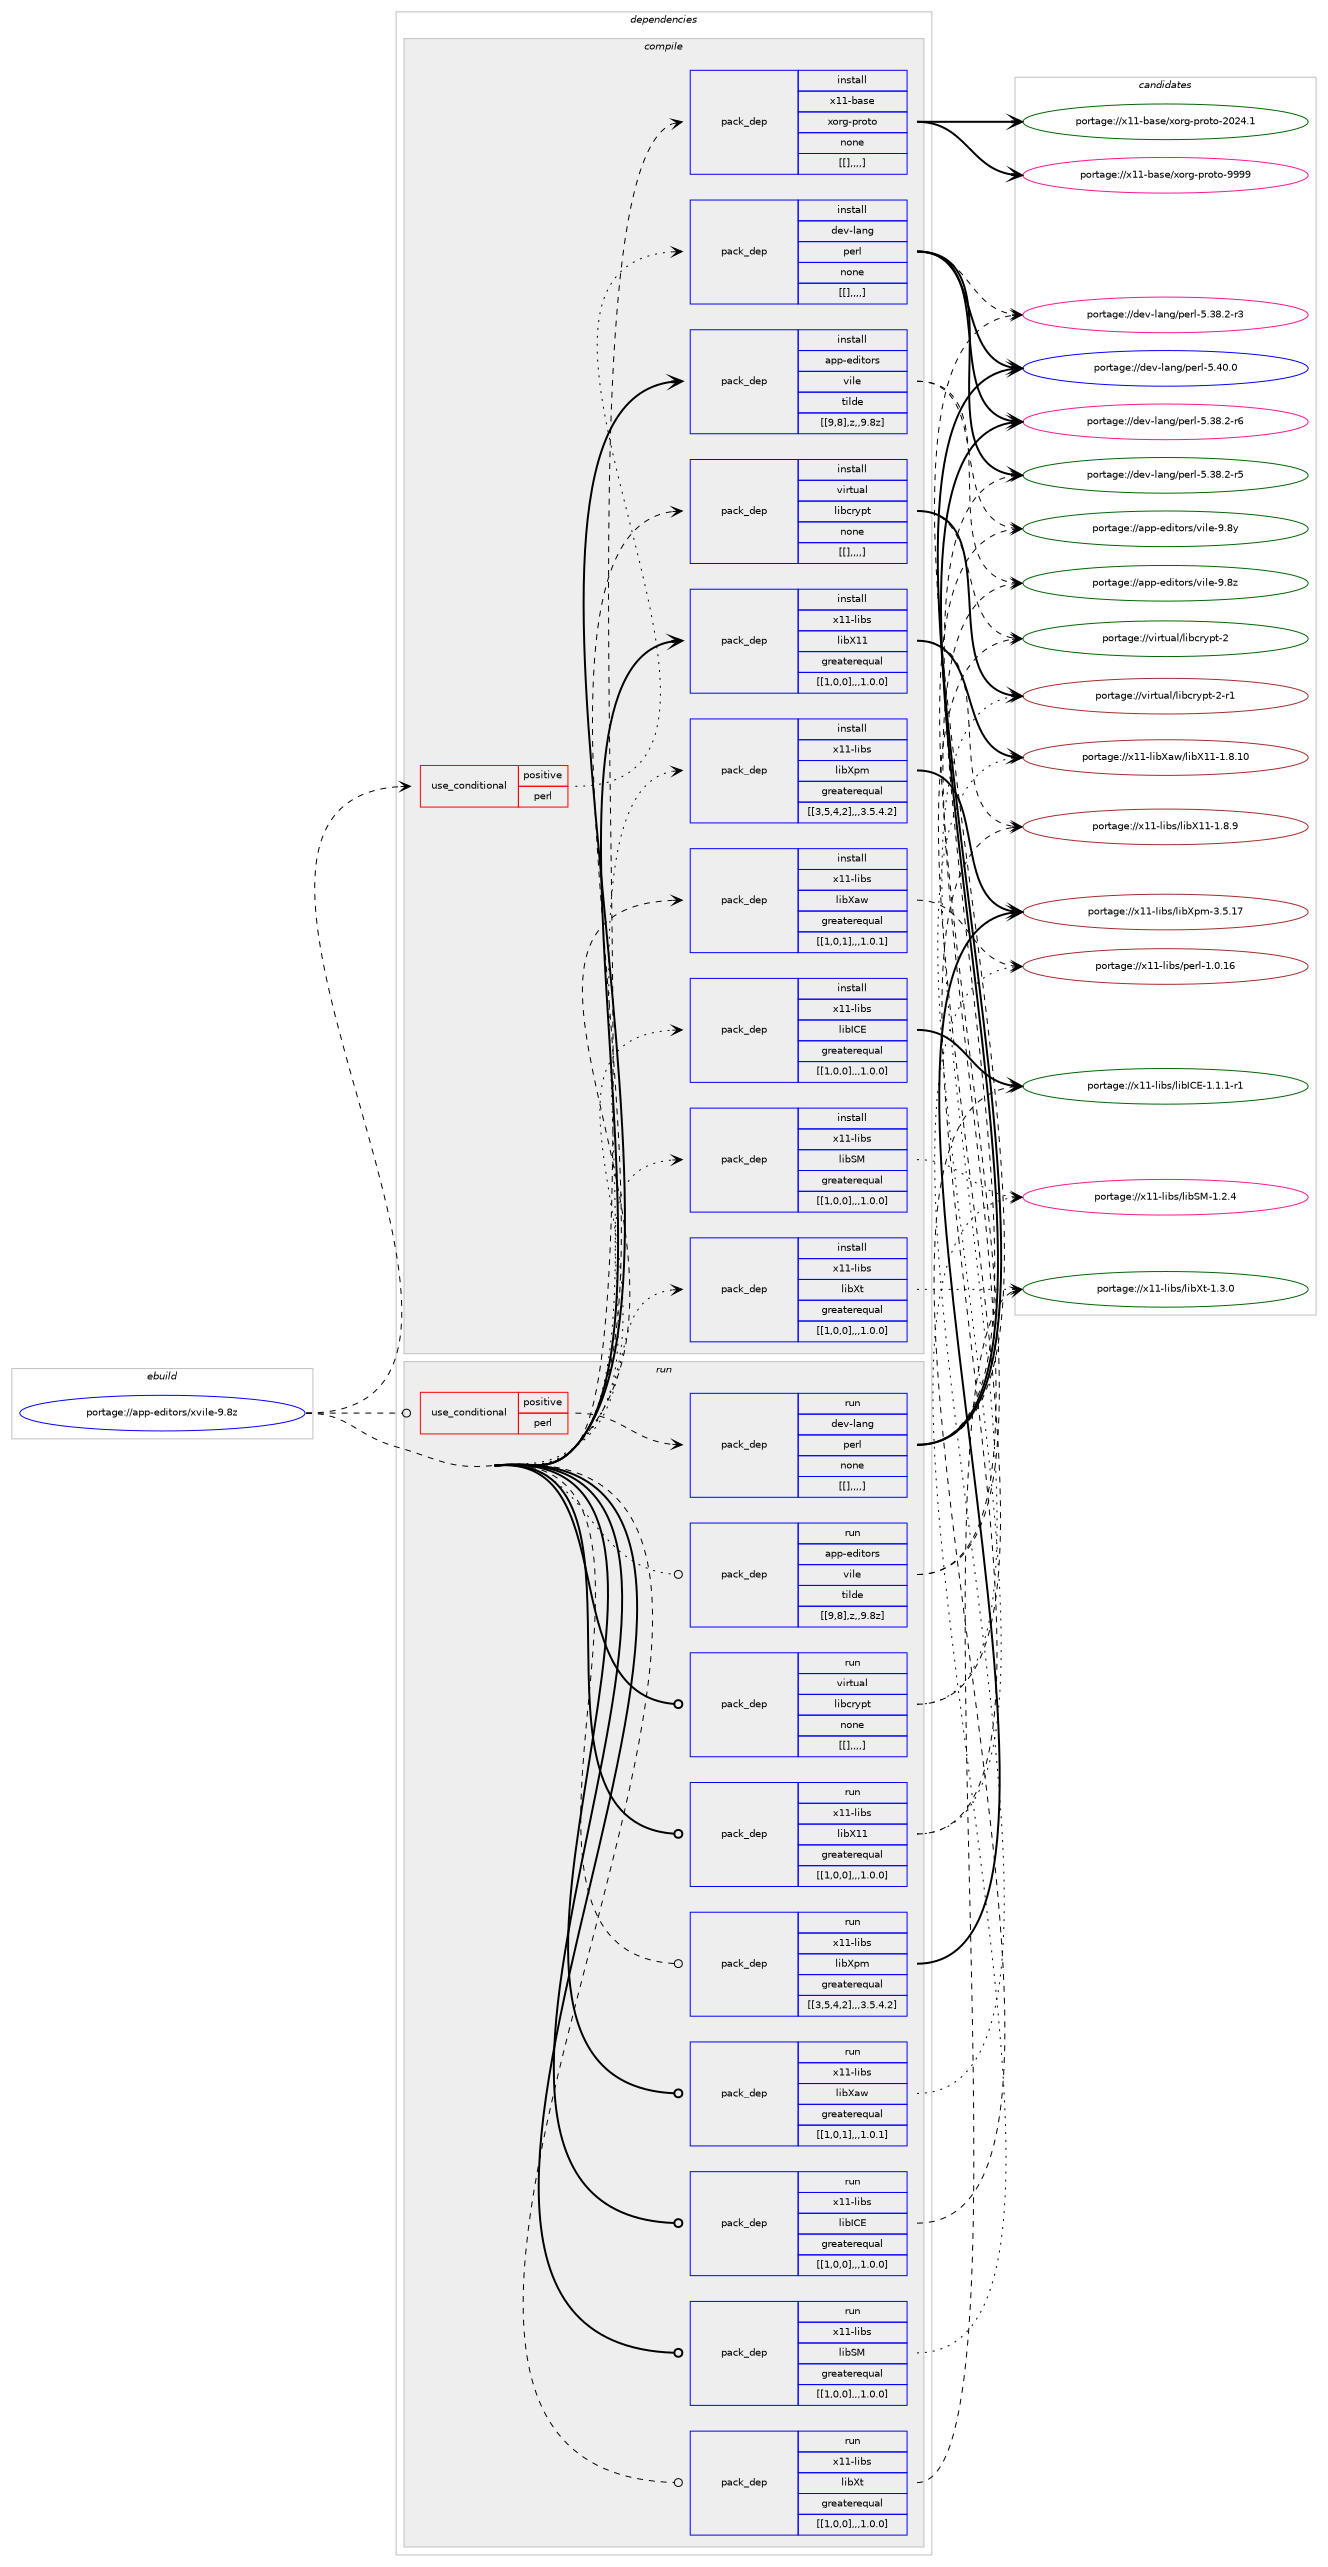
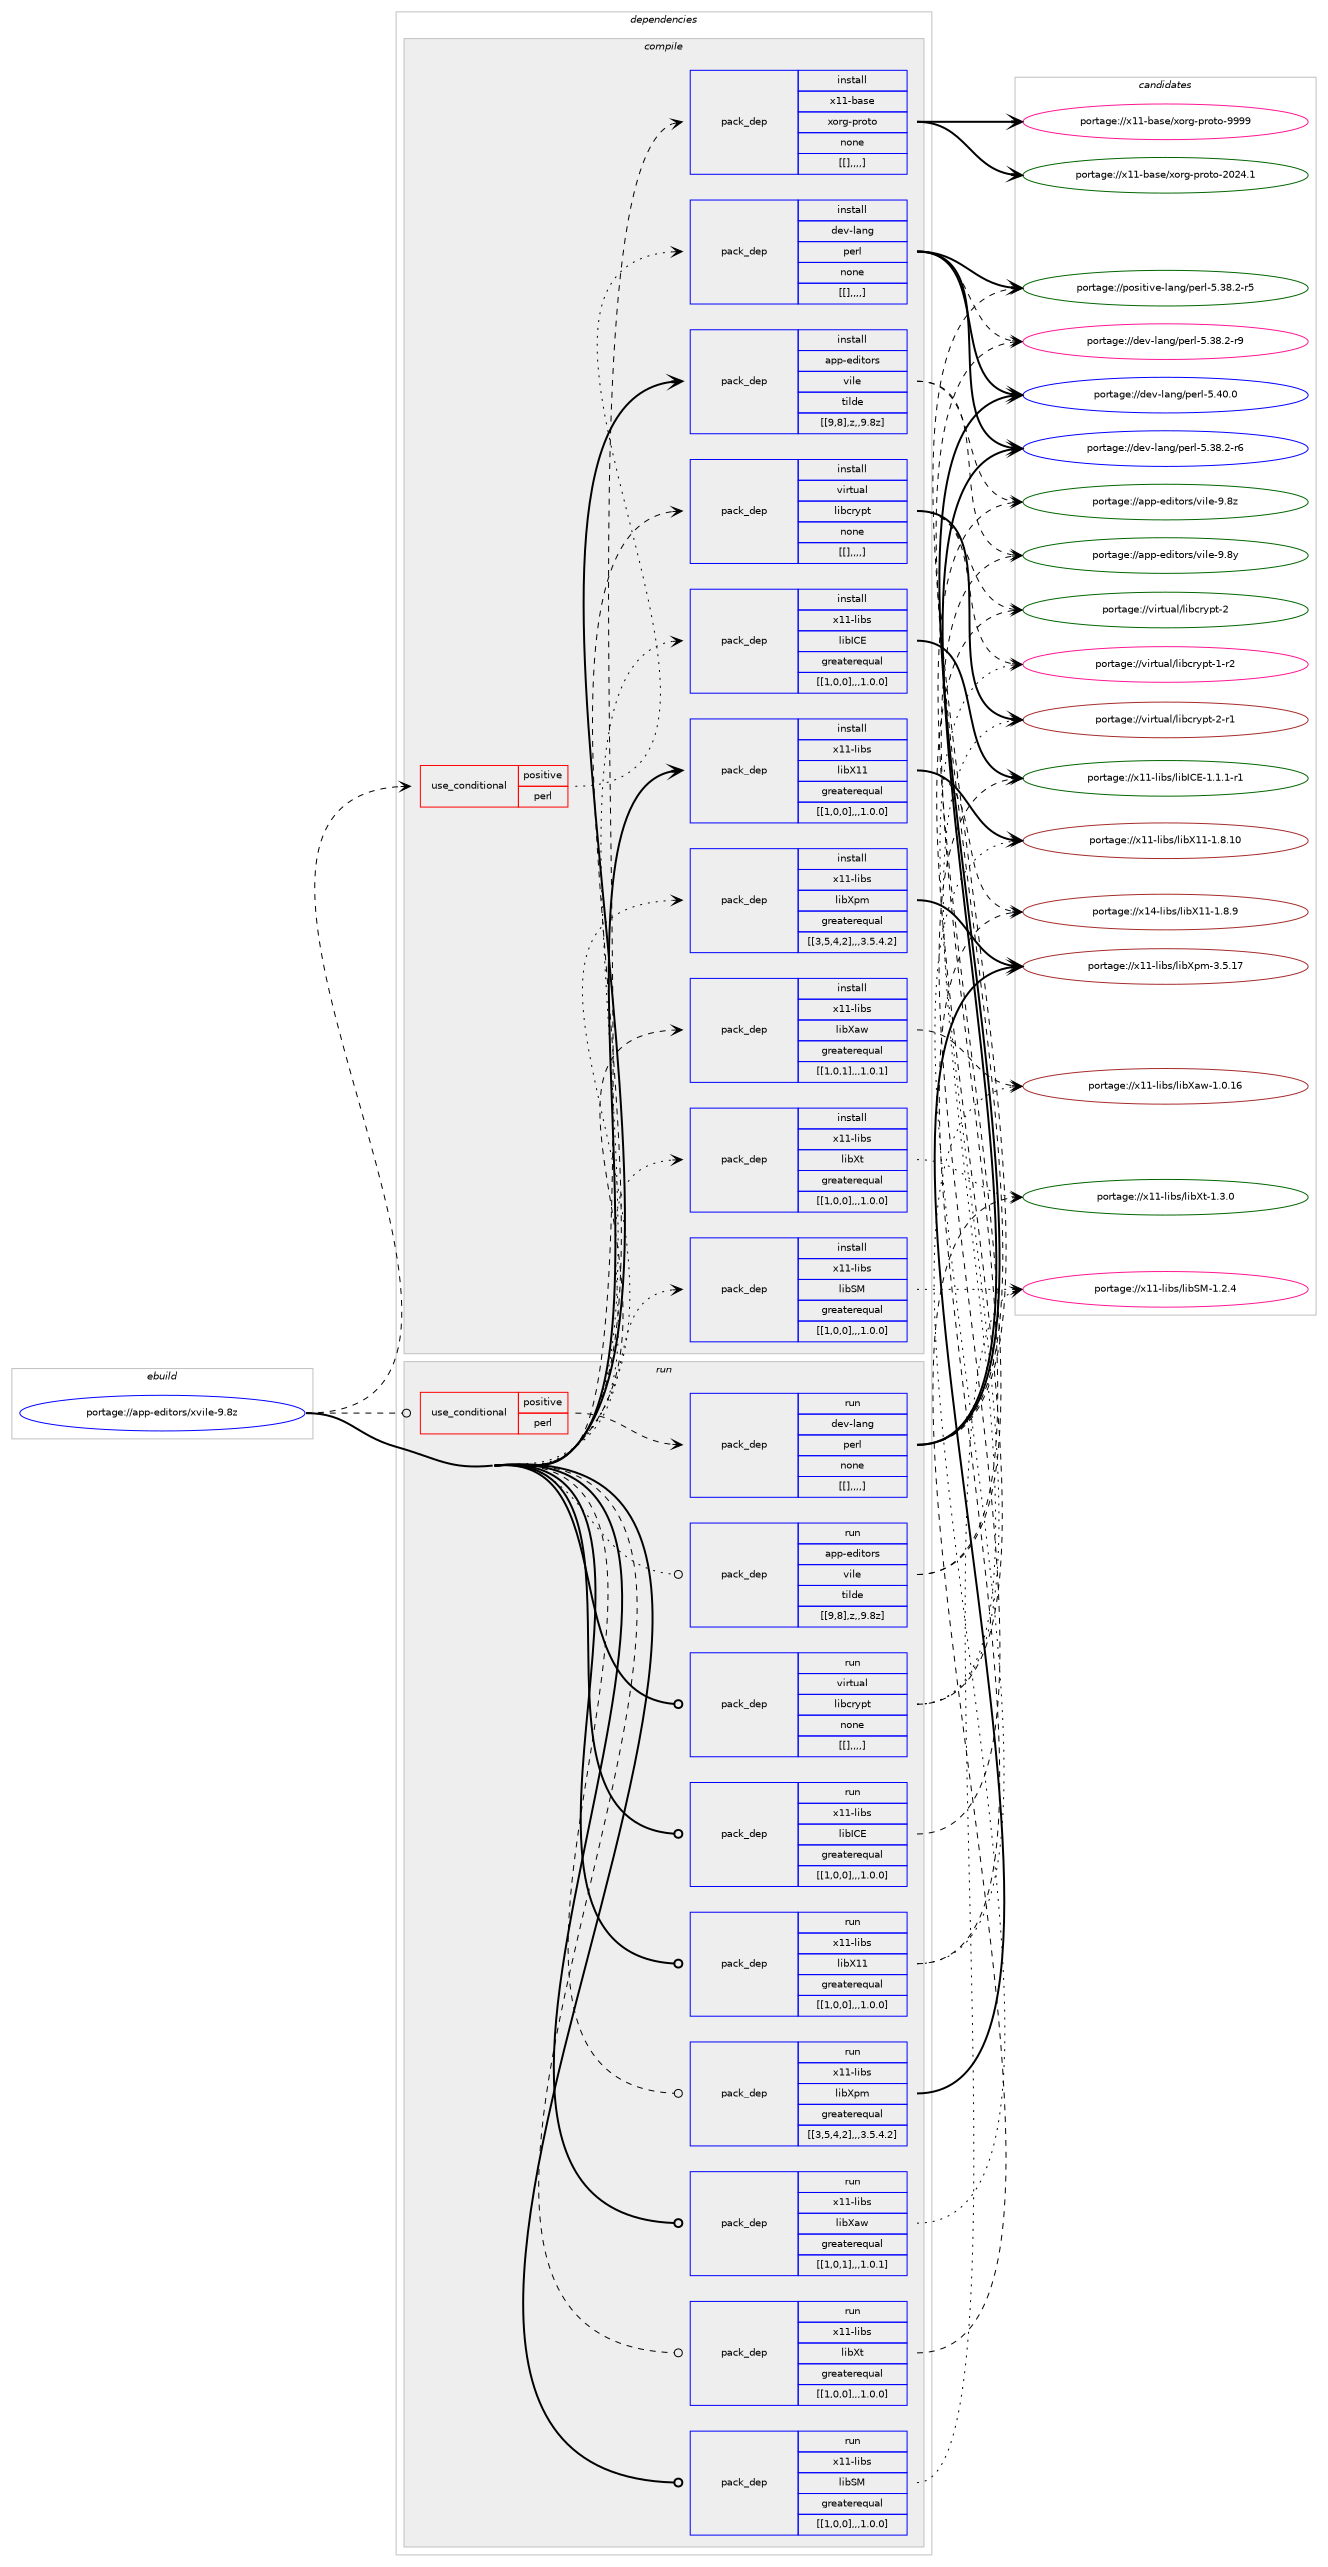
node "portage://dev-lang/perl-5.38.2-r3": label "portage://dev-lang/perl-5.38.2-r3" -> "portage://dev-lang/perl-5.38.2-r9"
node "portage://dev-lang/perl-5.38.2-r6": color deeppink -> blue
node "portage://dev-lang/perl-5.38.2-r5": label "portage://dev-lang/perl-5.38.2-r5" -> "portage://positive-lang/perl-5.38.2-r5"
node "portage://virtual/libcrypt-1-r2": added
node "portage://x11-libXaw/libX11-1.8.10": label "portage://x11-libXaw/libX11-1.8.10" -> "portage://x11-libs/libX11-1.8.10"
node "portage://x11-libs/libX11-1.8.9": label "portage://x11-libs/libX11-1.8.9" -> "portage://x14-libs/libX11-1.8.9"
node "portage://x11-libs/perl-1.0.16": label "portage://x11-libs/perl-1.0.16" -> "portage://x11-libs/libXaw-1.0.16"
